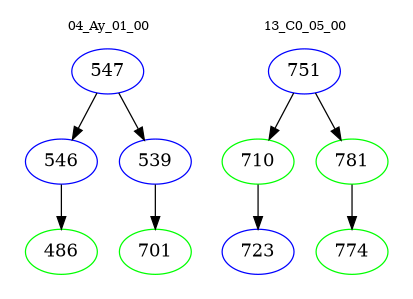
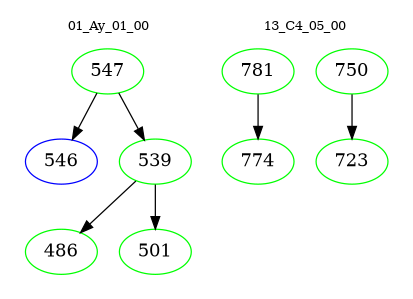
cluster "04_Ay_01_00": label "04_Ay_01_00" -> "01_Ay_01_00"
cluster "13_C0_05_00": label "13_C0_05_00" -> "13_C4_05_00"
node "547": color blue -> green
node "751": removed
node "539": color blue -> green
node "710": label "710" -> "750"
edge "546" -> "486": now "539" -> "486"
node "701": label "701" -> "501"
node "723": color blue -> green
